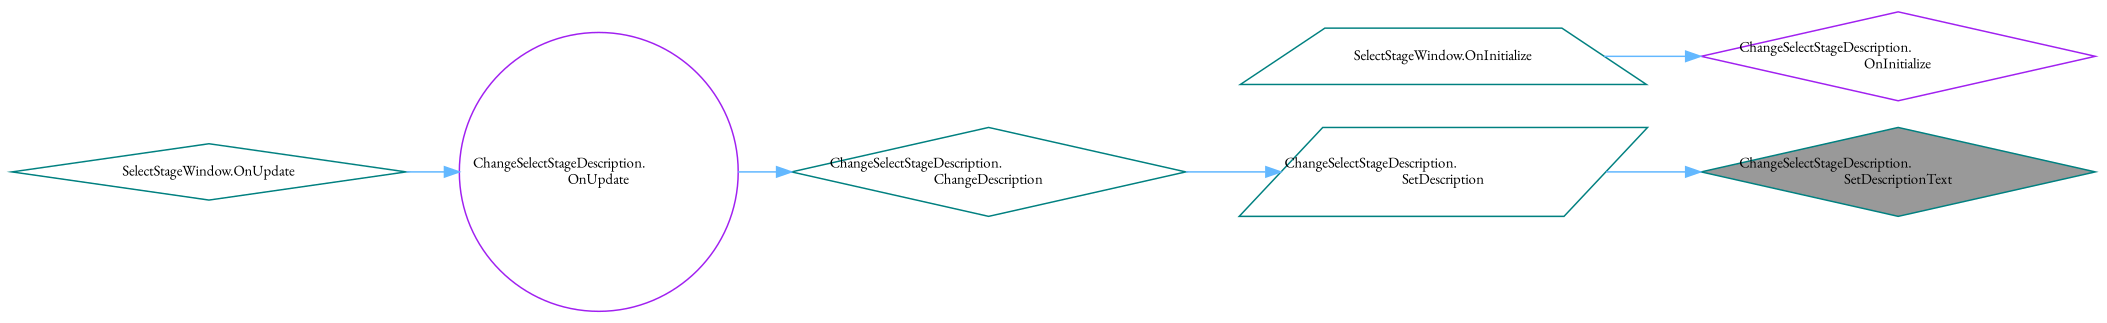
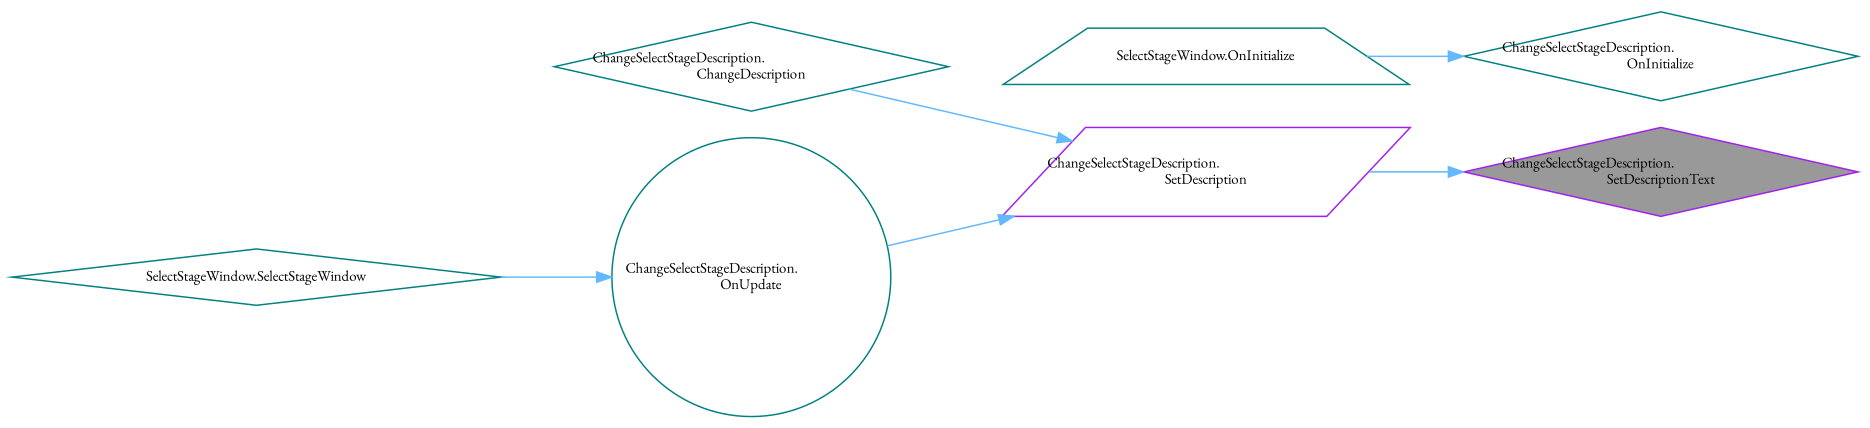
node "ChangeSelectStageDescription. OnInitialize": color purple -> teal
node "SelectStageWindow.OnUpdate": label "SelectStageWindow.OnUpdate" -> "SelectStageWindow.SelectStageWindow"
node "ChangeSelectStageDescription. OnUpdate": color purple -> teal
edge "ChangeSelectStageDescription. OnUpdate" -> "ChangeSelectStageDescription. ChangeDescription": now "ChangeSelectStageDescription. OnUpdate" -> "ChangeSelectStageDescription. SetDescription"
node "ChangeSelectStageDescription. SetDescription": color teal -> purple
node "ChangeSelectStageDescription. SetDescriptionText": color teal -> purple
